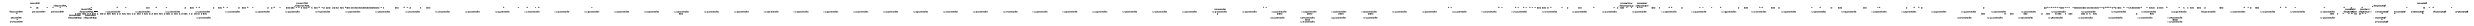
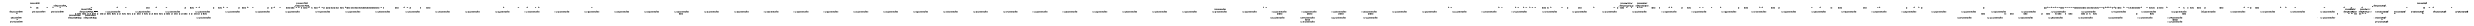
edge "1_fwatchdog#ServerID_866797f645-wb664" -> "10.1.80.1:32970#ServerID_OuterContainerID": now "1_fwatchdog#ServerID_866797f645-wb664" -> "10.1.80.1:43808#ServerID_OuterContainerID"
edge "1_fwatchdog#ServerID_5fff9df6cf-4xmj9" -> "10.1.80.1:33046#ServerID_OuterContainerID": now "10.1.80.44:40158#ServerID_OuterContainerID" -> "10.1.80.1:33046#ServerID_OuterContainerID"
edge "1_fwatchdog#ServerID_9d862e47111d" -> "10.1.80.1:54830#ServerID_OuterContainerID": now "1_fwatchdog#ServerID_9d862e47111d" -> "10.1.80.1:33048#ServerID_OuterContainerID"
edge "10.1.80.1:52426#ServerID_OuterContainerID" -> "10.1.80.1:52424#ServerID_OuterContainerID": now "10.1.80.1:52426#ServerID_OuterContainerID" -> "1_fwatchdog#ServerID_54974bb99f-cjbgq"
